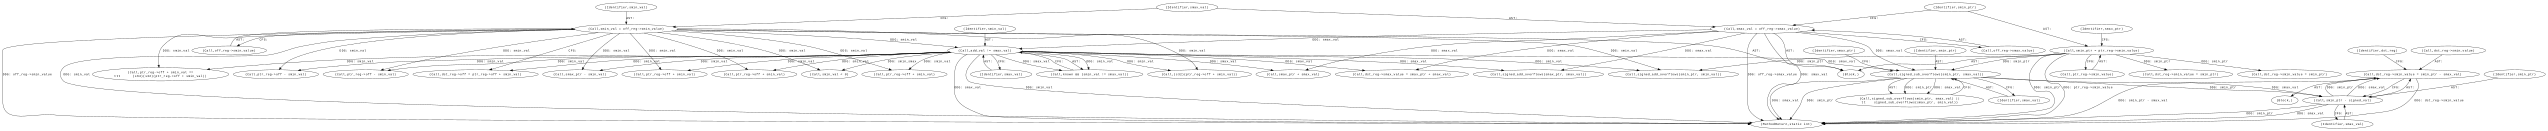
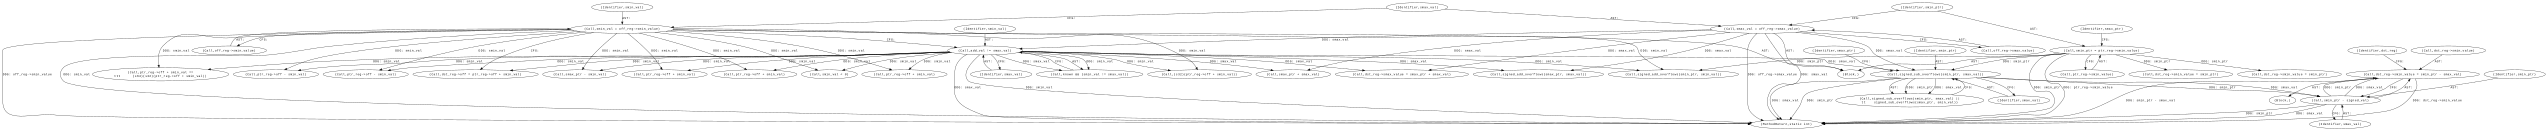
edge "(Call,smin_val = off_reg->smin_value)" -> "(Call,add_val != smax_val)": label "DDG: smin_val" -> "CFG: "
edge "(Call,add_val != smax_val)" -> "(Call,smin_val < 0)": label "DDG: smin_smax" -> "DDG: smin_val"
